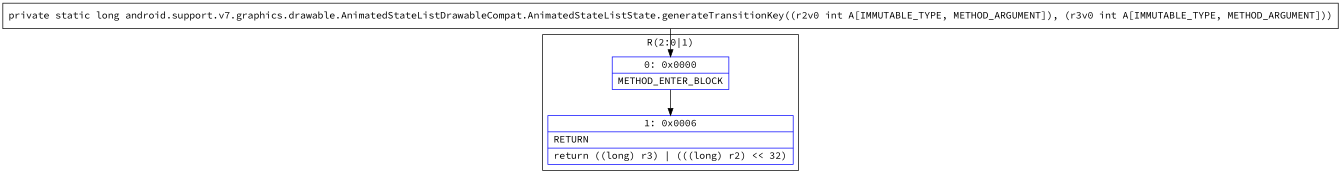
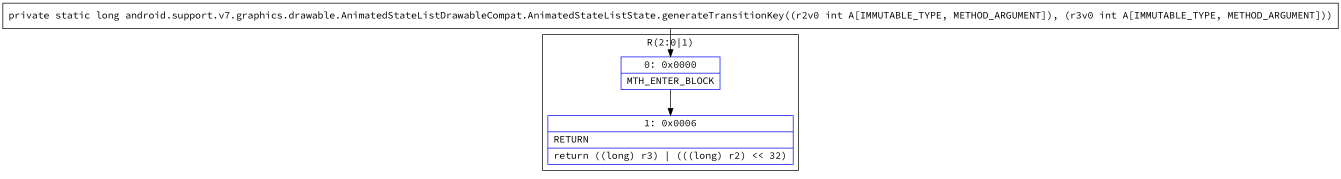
node "0: 0x0000": text "METHOD_ENTER_BLOCK" -> "MTH_ENTER_BLOCK"
